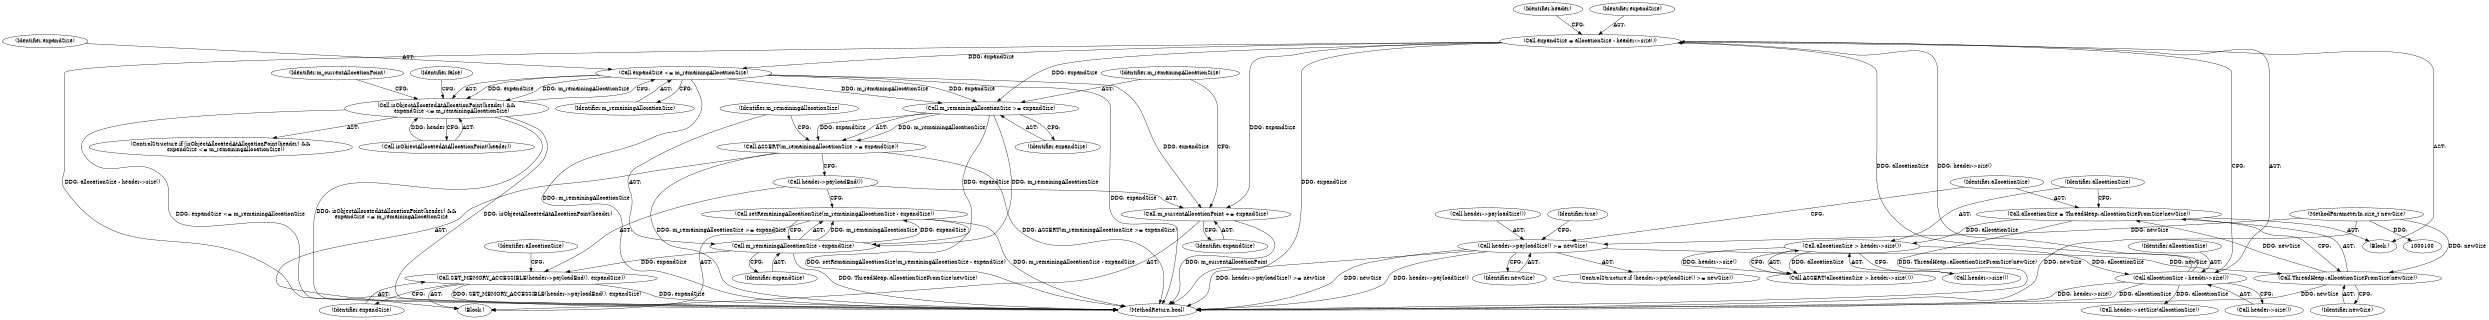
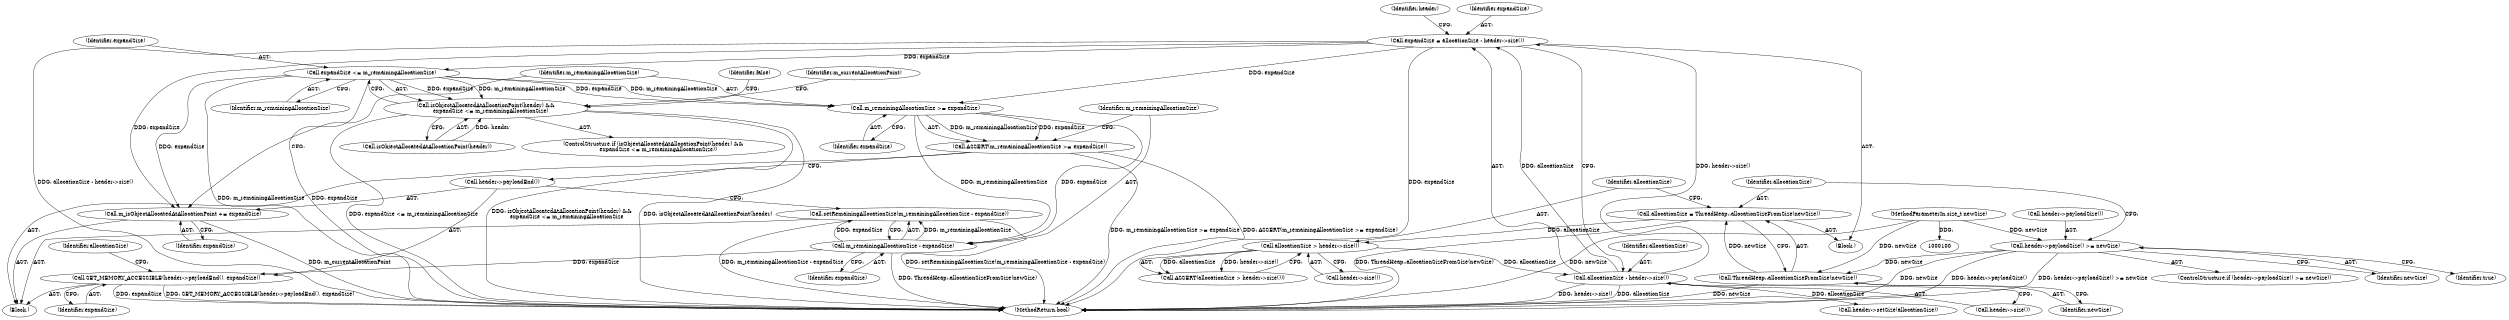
node "(Call,m_currentAllocationPoint += expandSize)": label "(Call,m_currentAllocationPoint += expandSize)" -> "(Call,m_isObjectAllocatedAtAllocationPoint += expandSize)"
edge "(Identifier,true)" -> "(Call,header->payloadSize() >= newSize)": reversed
